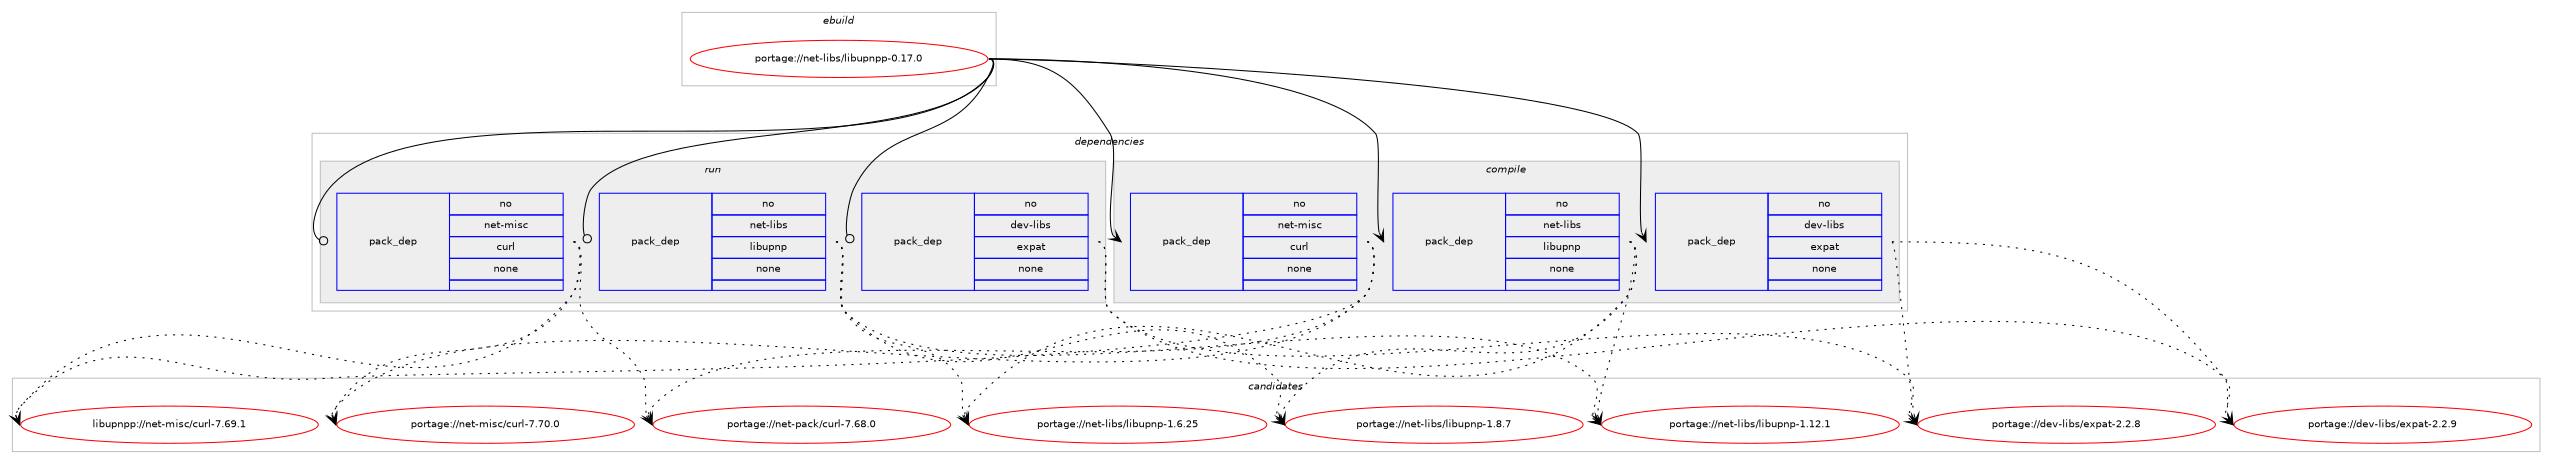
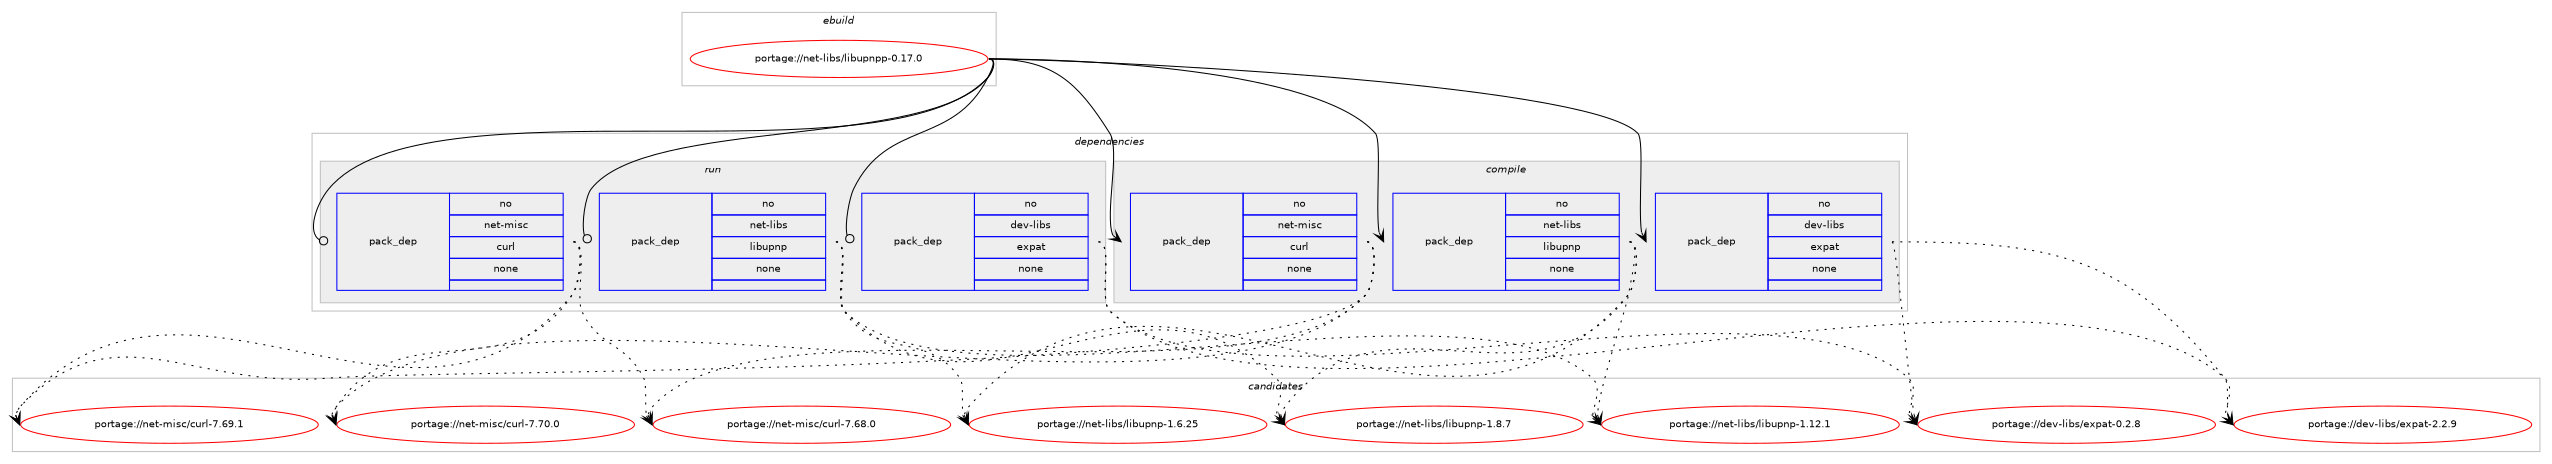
node "libupnpp://net-misc/curl-7.69.1": label "libupnpp://net-misc/curl-7.69.1" -> "portage://net-misc/curl-7.69.1"
node "portage://net-pack/curl-7.68.0": label "portage://net-pack/curl-7.68.0" -> "portage://net-misc/curl-7.68.0"
node "portage://dev-libs/expat-2.2.8": label "portage://dev-libs/expat-2.2.8" -> "portage://dev-libs/expat-0.2.8"
